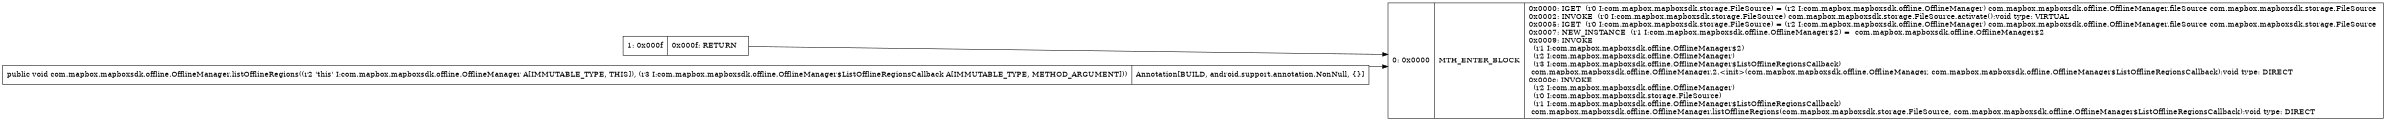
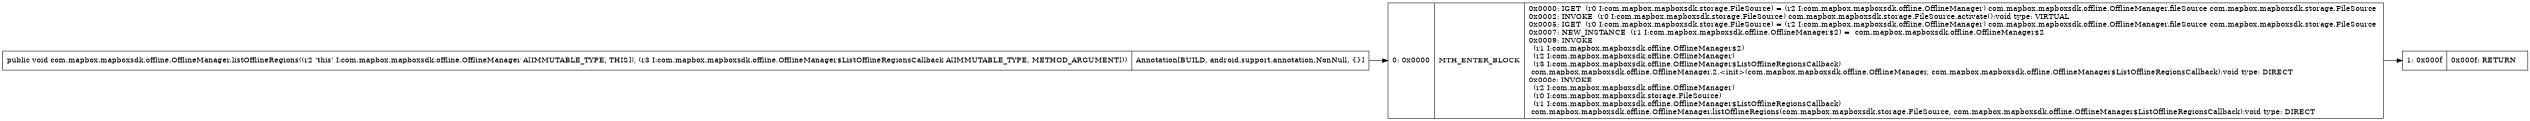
edge "1: 0x000f" -> "0: 0x0000": reversed
